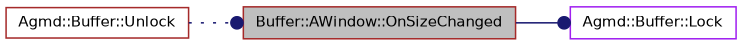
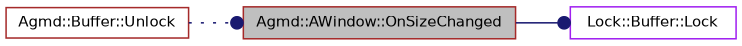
node "Buffer::AWindow::OnSizeChanged": label "Buffer::AWindow::OnSizeChanged" -> "Agmd::AWindow::OnSizeChanged"
node "Agmd::Buffer::Lock": label "Agmd::Buffer::Lock" -> "Lock::Buffer::Lock"
